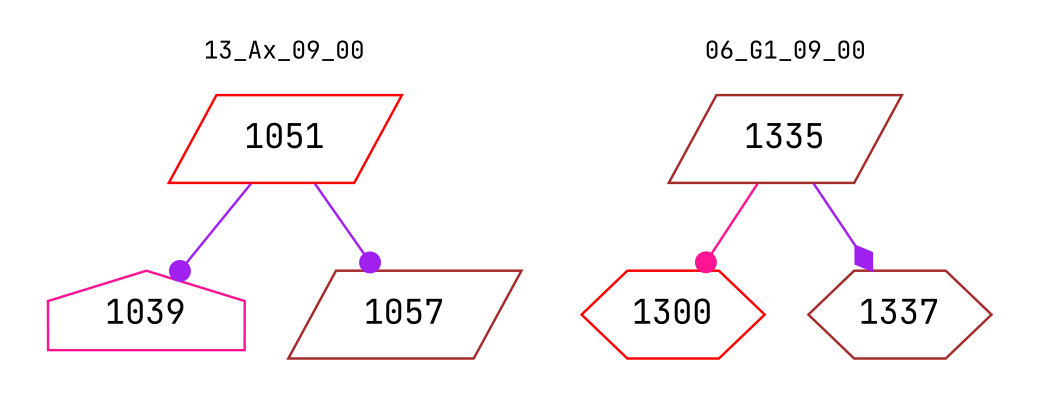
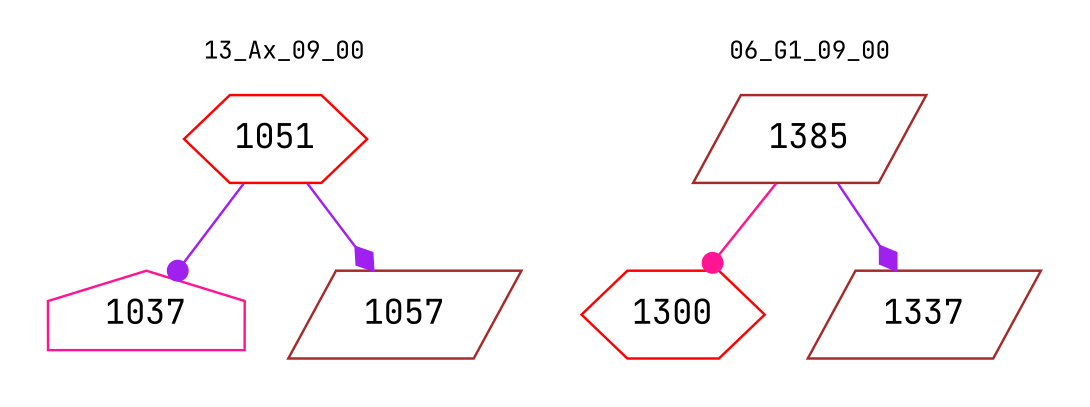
node "1051": shape parallelogram -> hexagon
node "1335": label "1335" -> "1385"
edge "1051" -> "1057": arrowhead dot -> diamond
node "1039": label "1039" -> "1037"
node "1337": shape hexagon -> parallelogram
